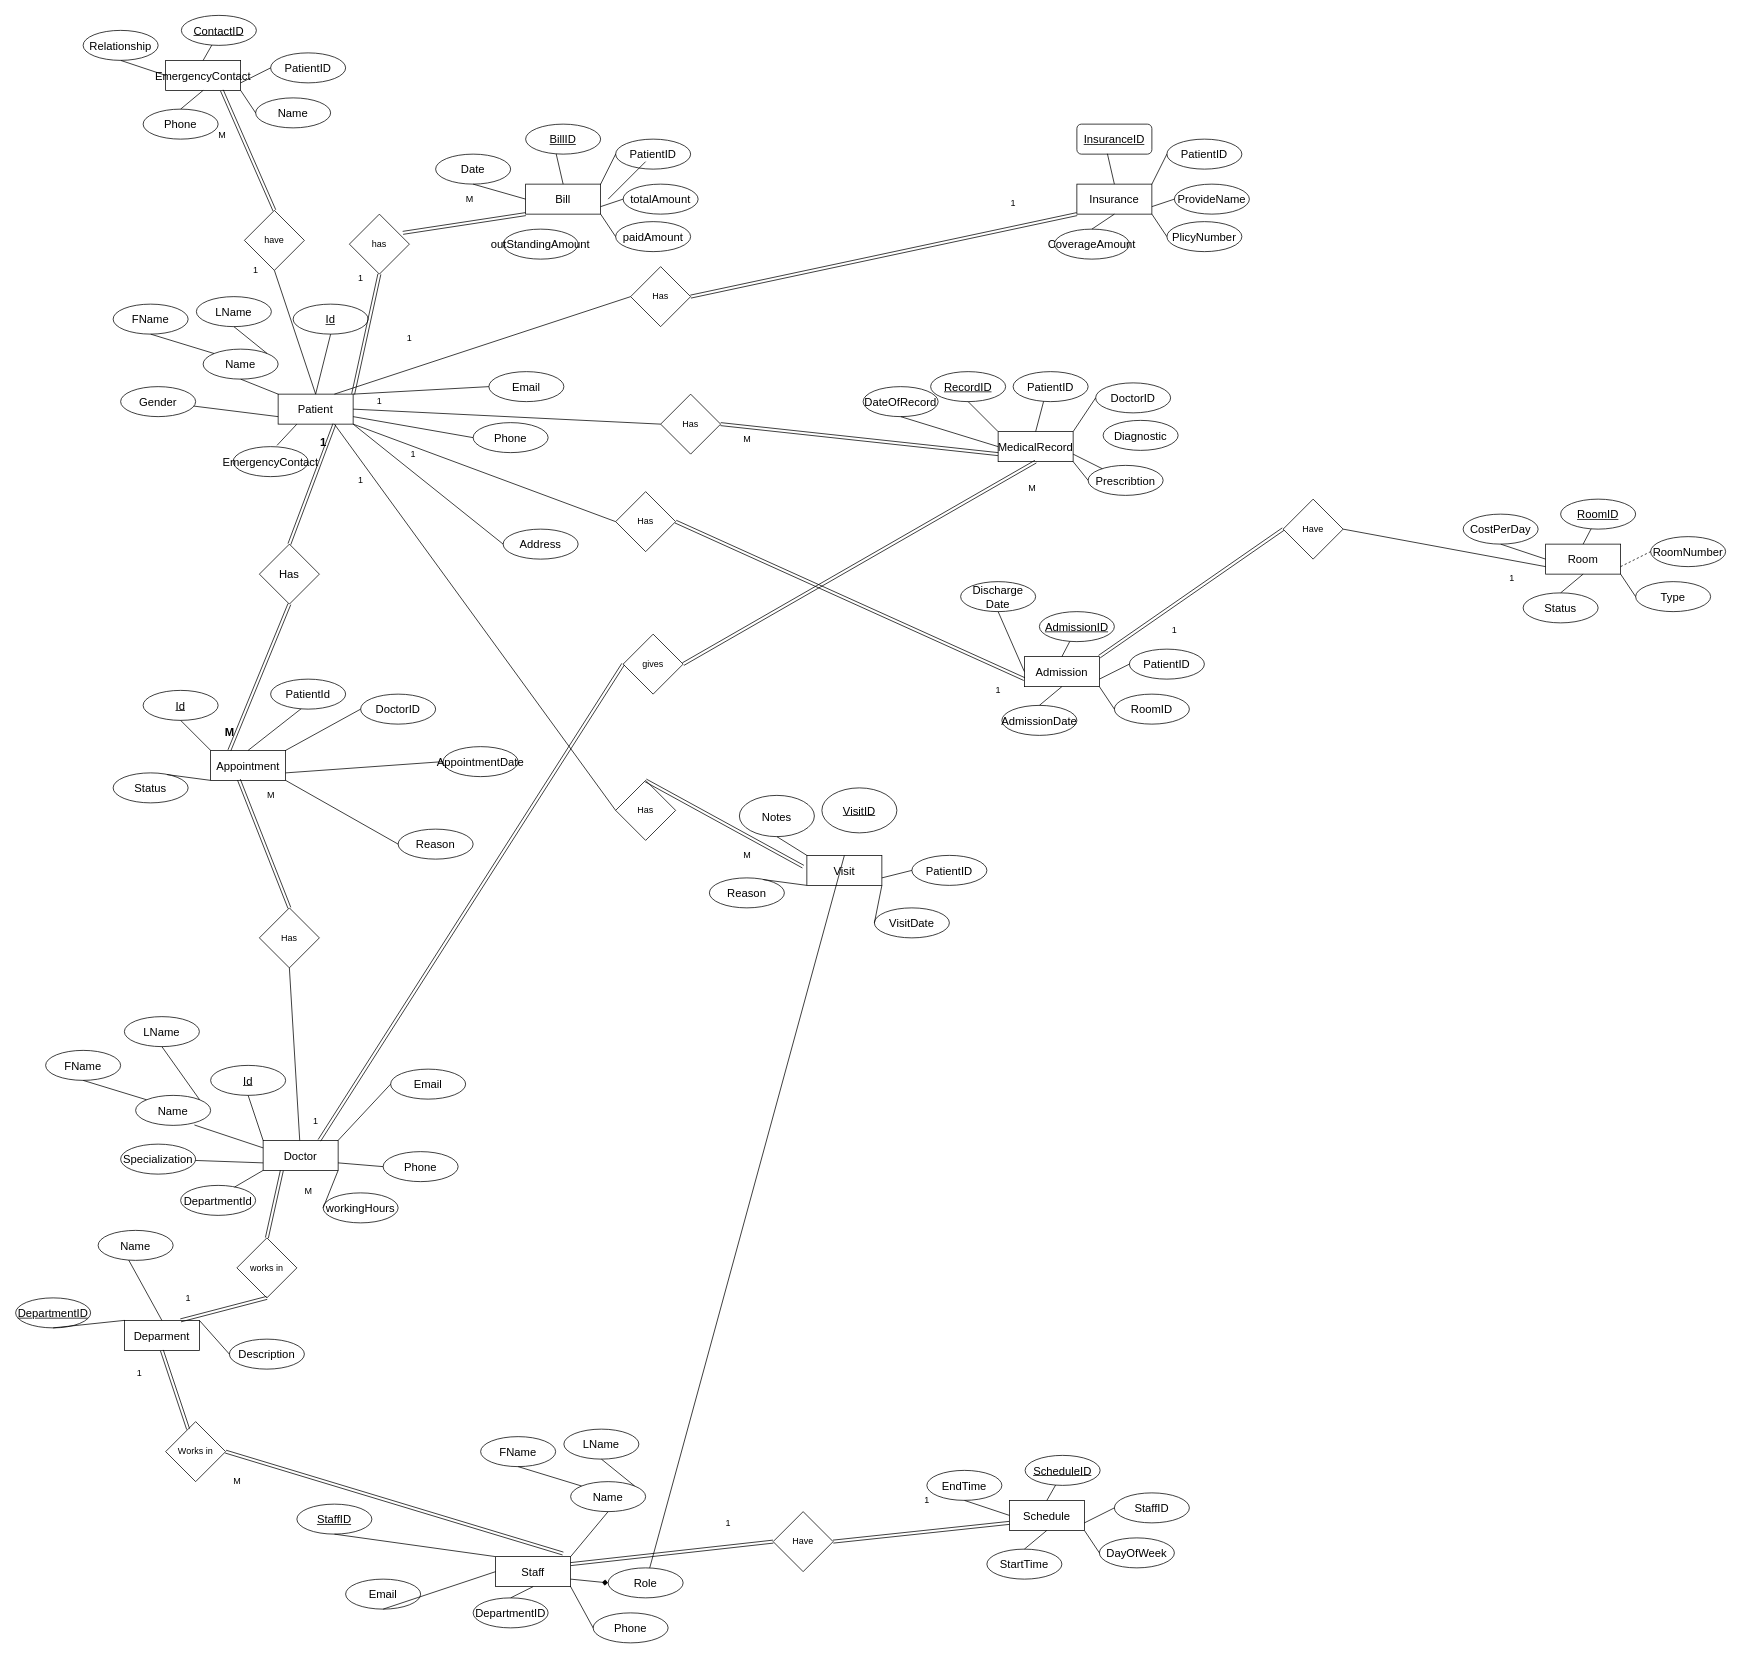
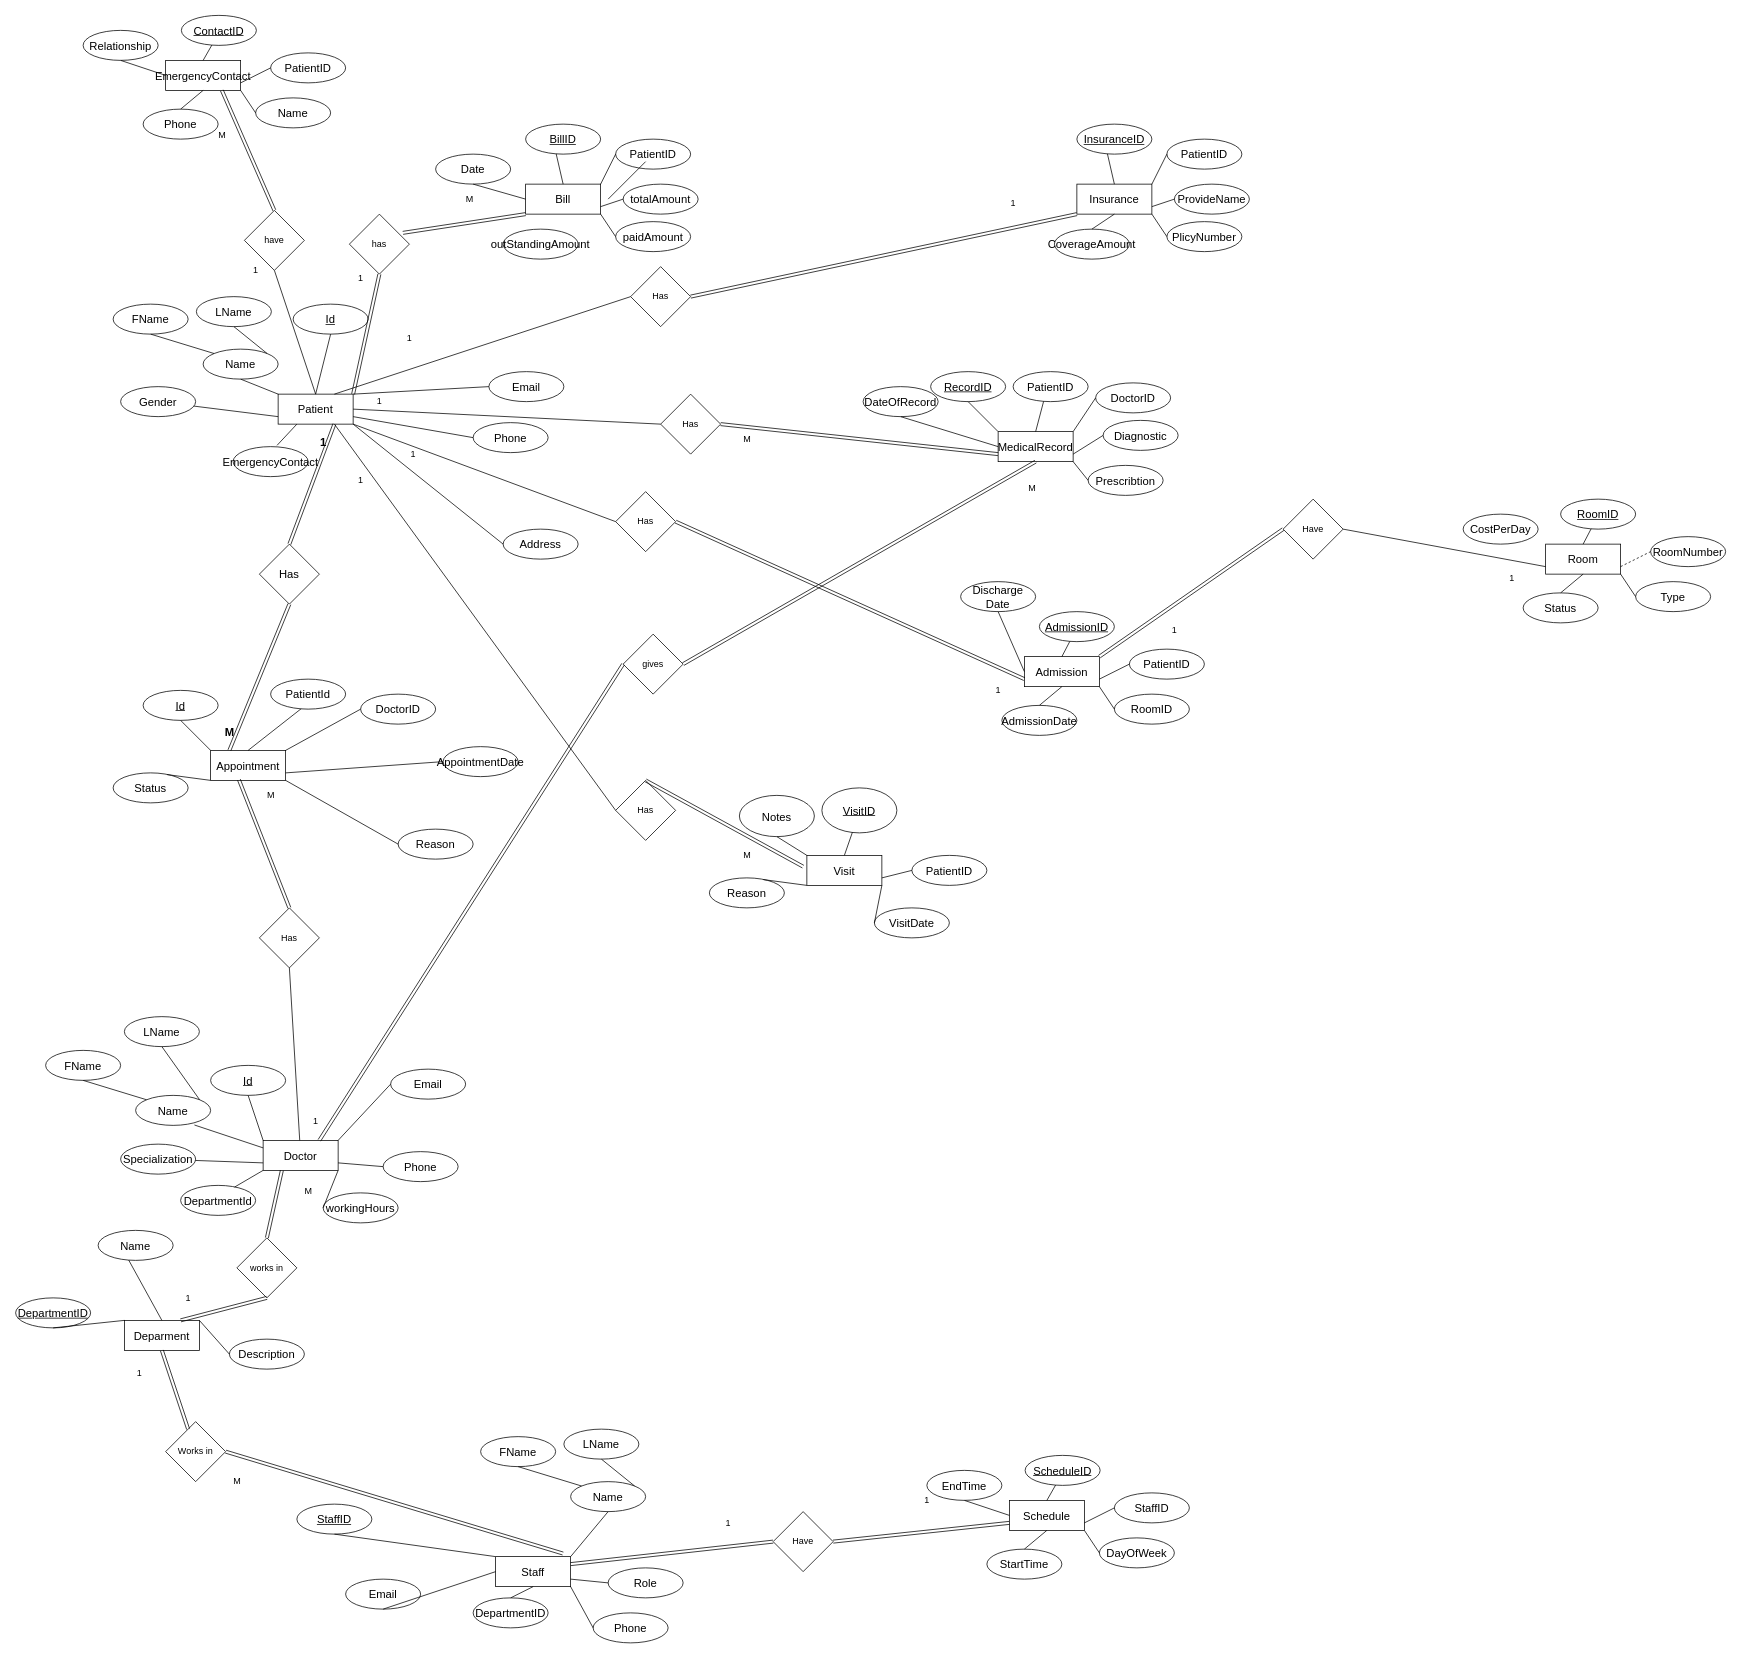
node "InsuranceID": shape rounded rectangle -> ellipse
edge "MedicalRecord" -- "Prescribtion": now "MedicalRecord" -- "Diagnostic"
edge "CostPerDay" -- "Room": removed
edge "Visit" -- "Role": now "Visit" -- "VisitID"
edge "Staff" -> "Role": arrowhead diamond -> none
